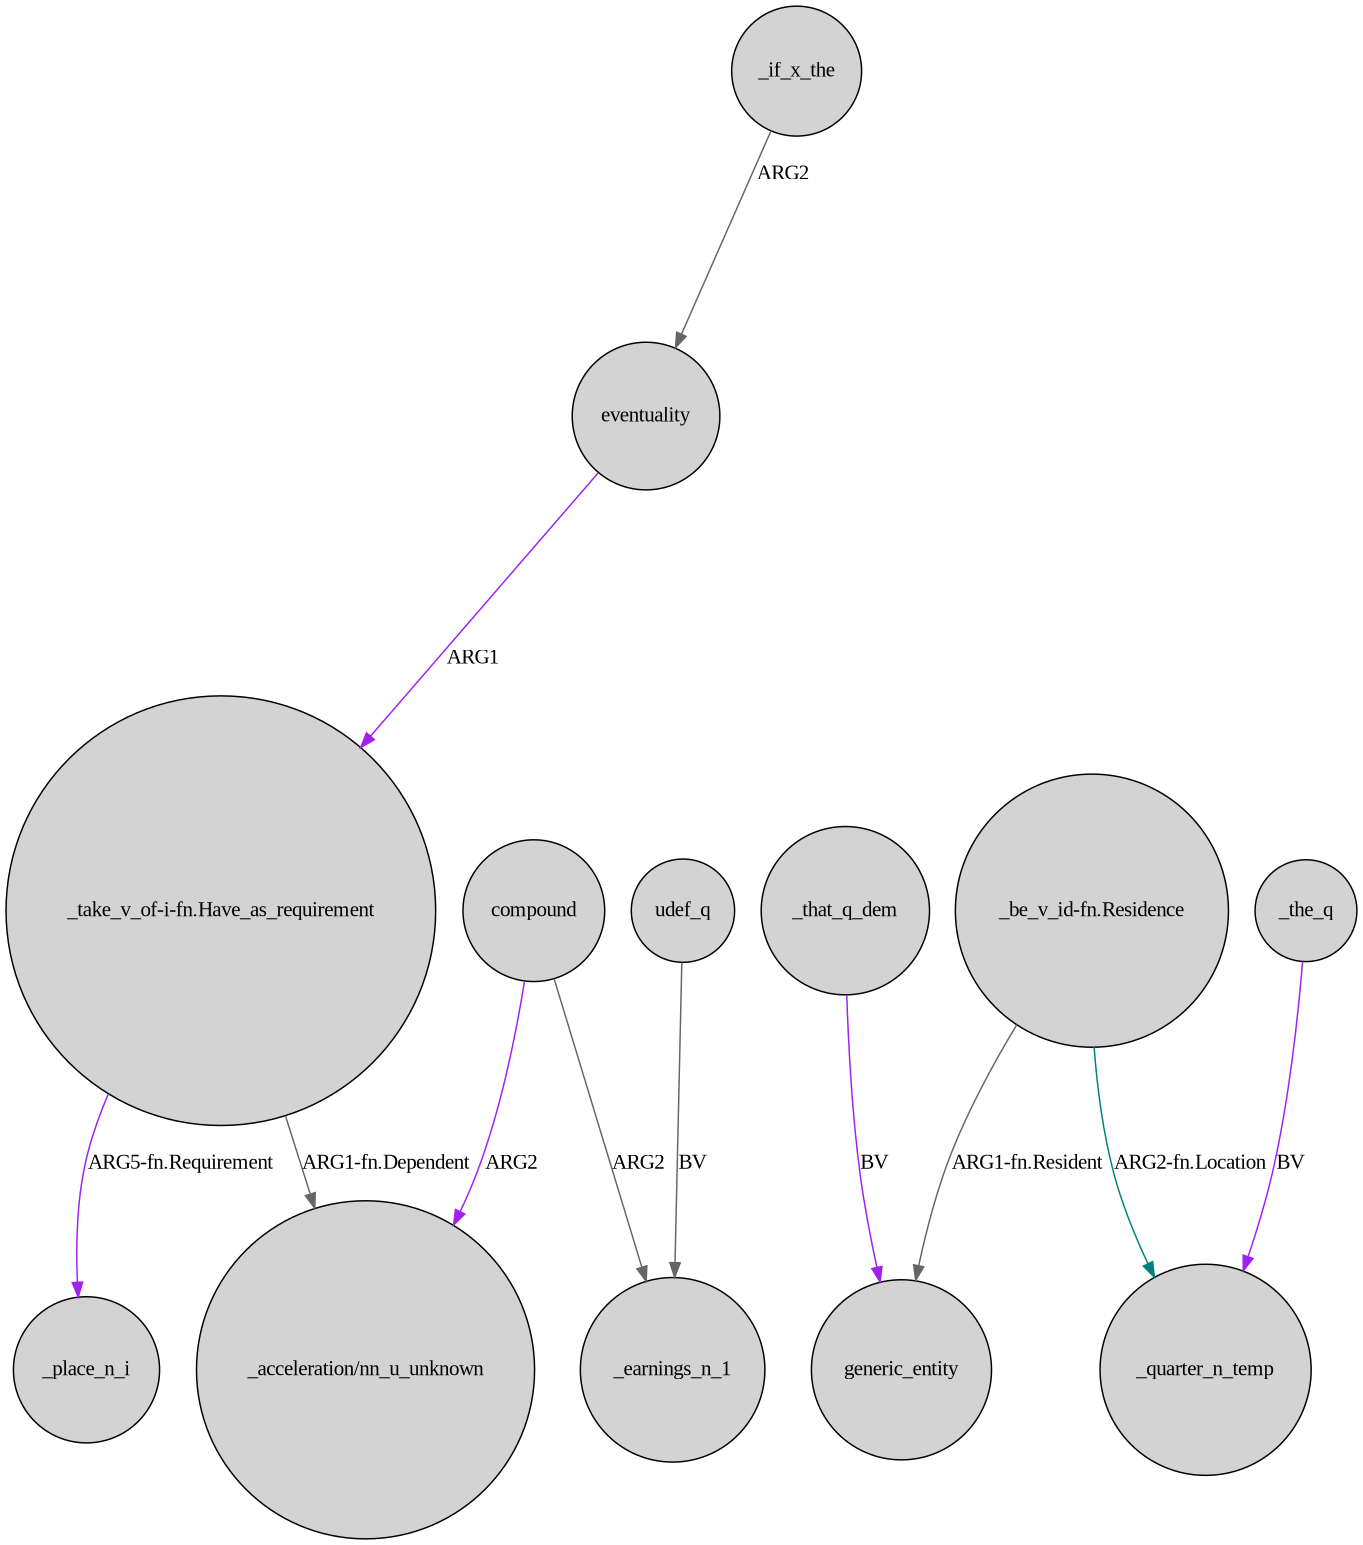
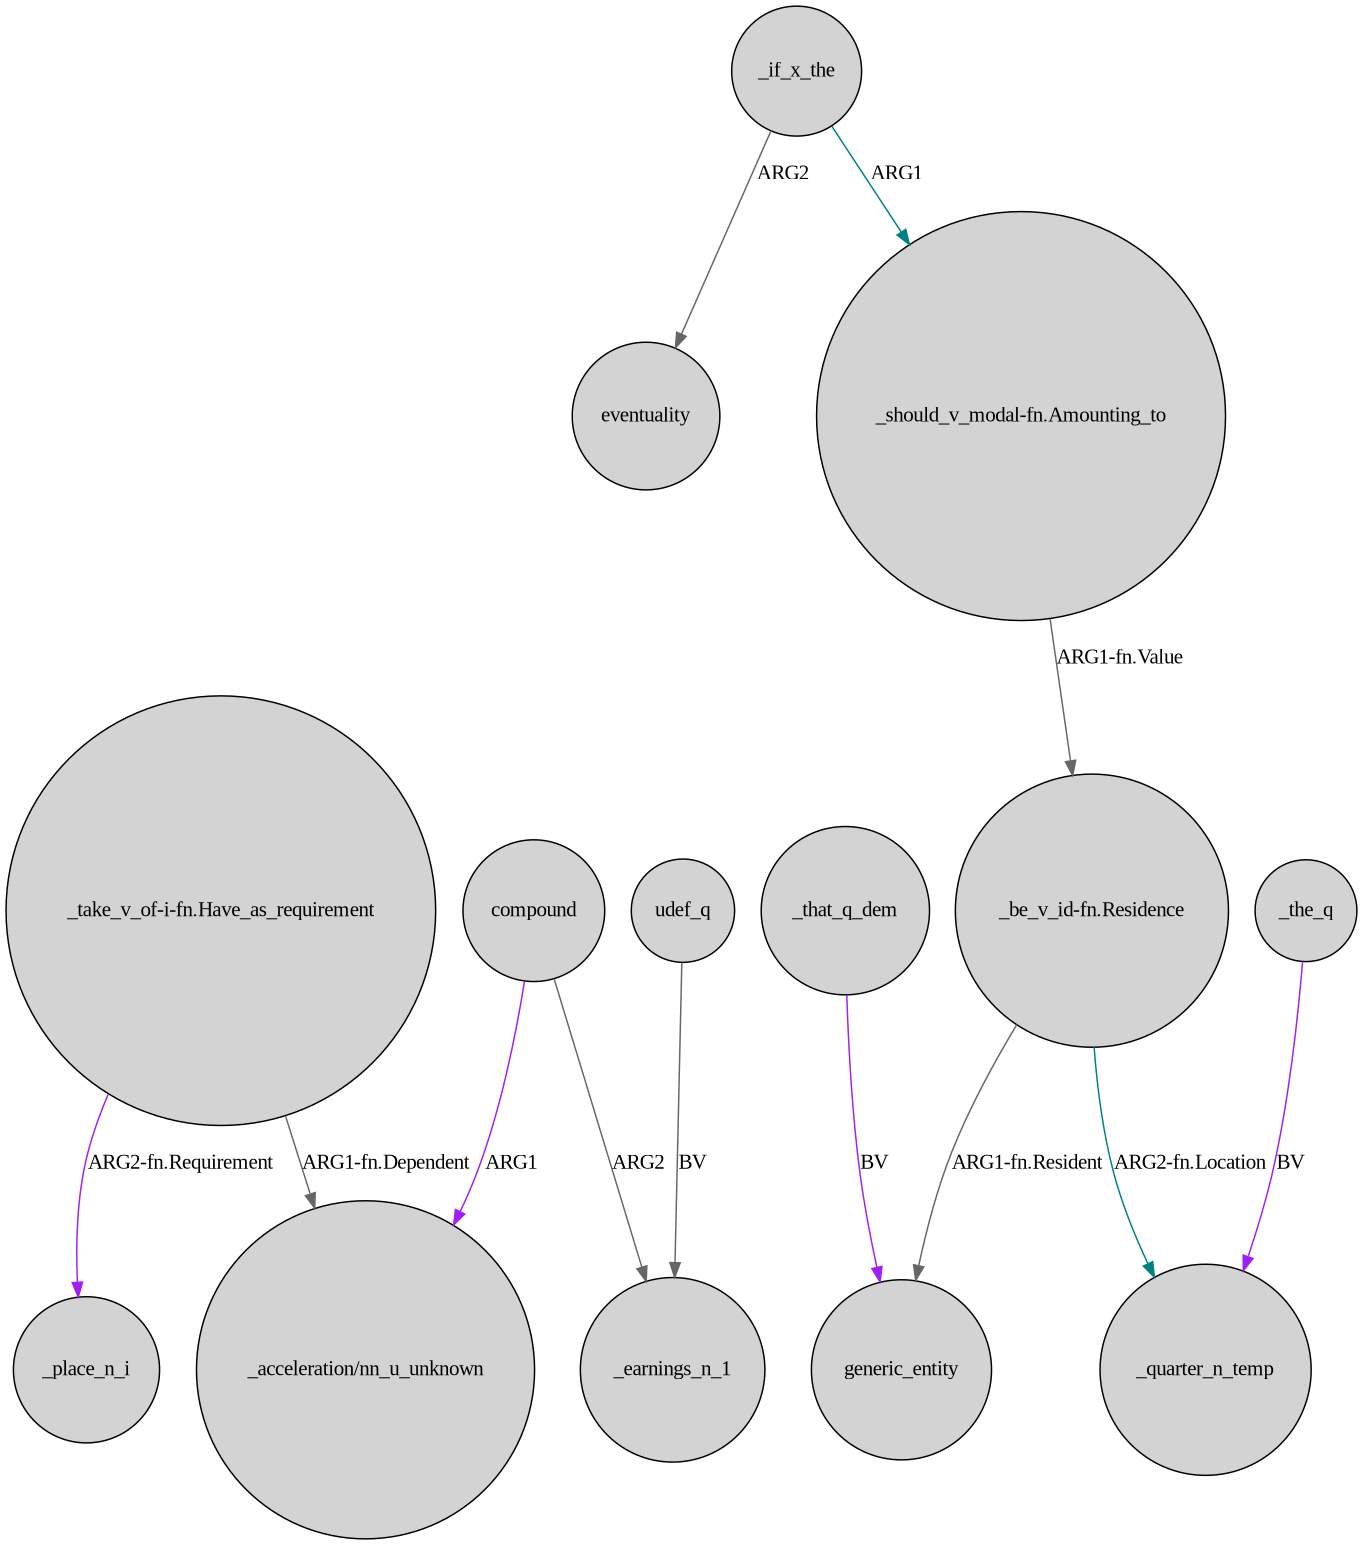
node "_should_v_modal-fn.Amounting_to": added
edge "eventuality" -> "_take_v_of-i-fn.Have_as_requirement": removed, label "ARG1"
edge "_take_v_of-i-fn.Have_as_requirement" -> "_place_n_i": label "ARG5-fn.Requirement" -> "ARG2-fn.Requirement"
edge "compound" -> "_acceleration/nn_u_unknown": label "ARG2" -> "ARG1"
